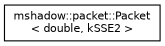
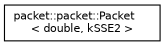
node "mshadow::packet::Packet < double, kSSE2 >": label "mshadow::packet::Packet < double, kSSE2 >" -> "packet::packet::Packet < double, kSSE2 >"
